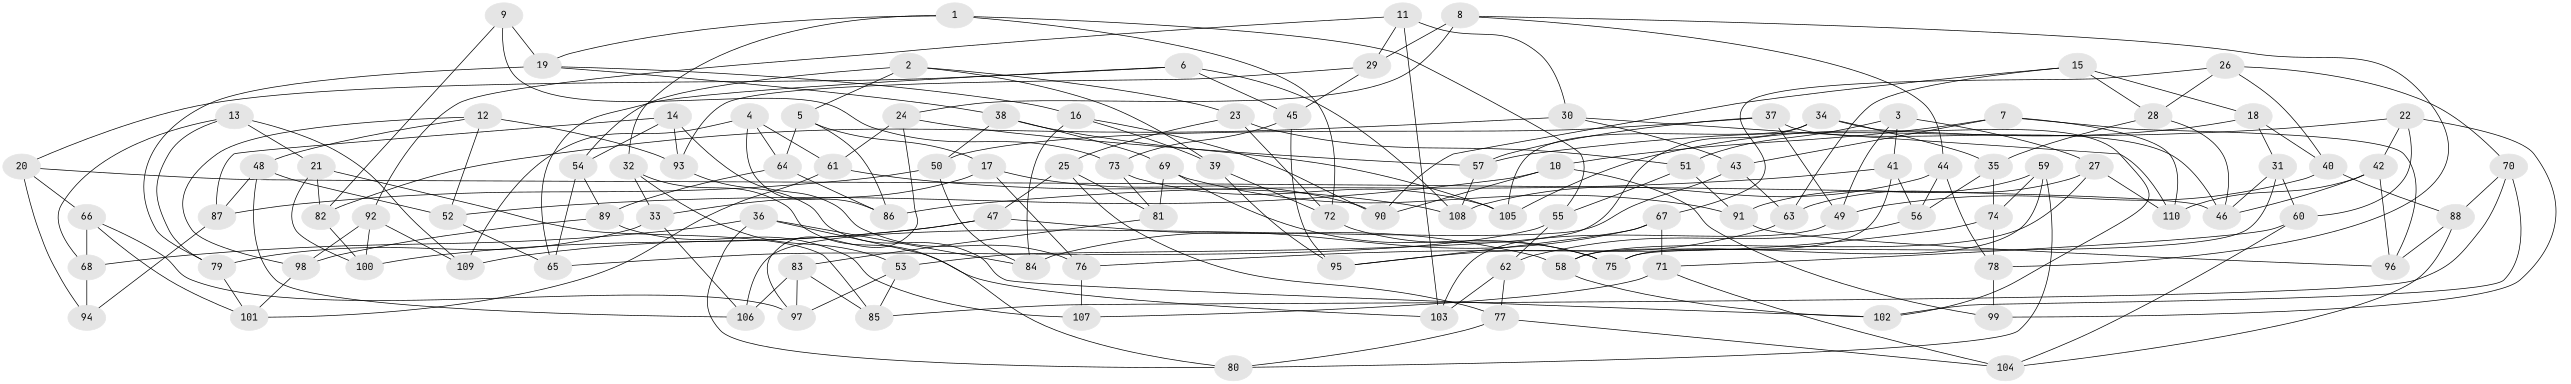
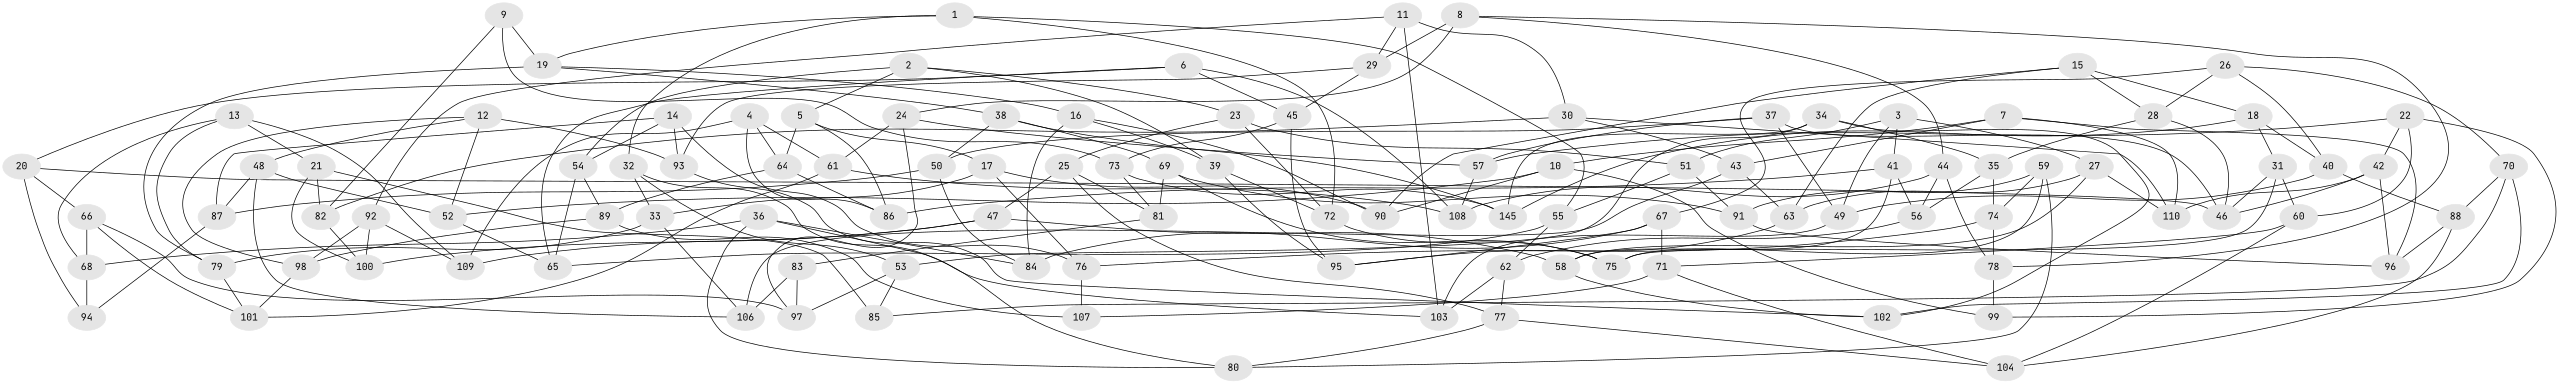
node "105": label "105" -> "145"
edge "83" -- "85": removed
